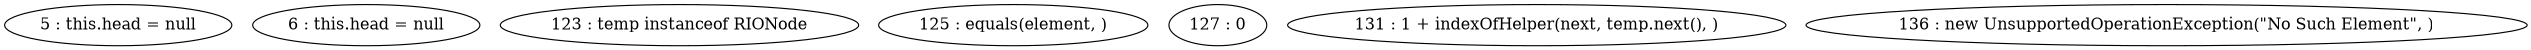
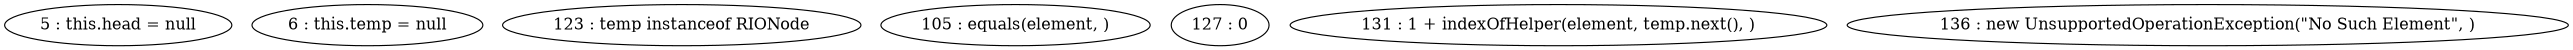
node "6 : this.head = null": label "6 : this.head = null" -> "6 : this.temp = null"
node "125 : equals(element, )": label "125 : equals(element, )" -> "105 : equals(element, )"
node "131 : 1 + indexOfHelper(next, temp.next(), )": label "131 : 1 + indexOfHelper(next, temp.next(), )" -> "131 : 1 + indexOfHelper(element, temp.next(), )"
